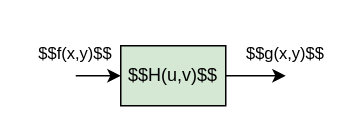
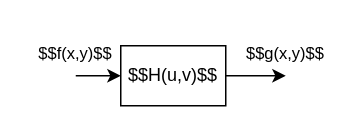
node "$$H(u,v)$$": fillcolor #d5e8d4 -> #ffffff
